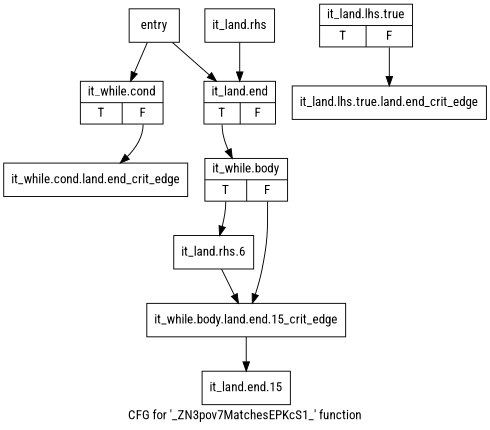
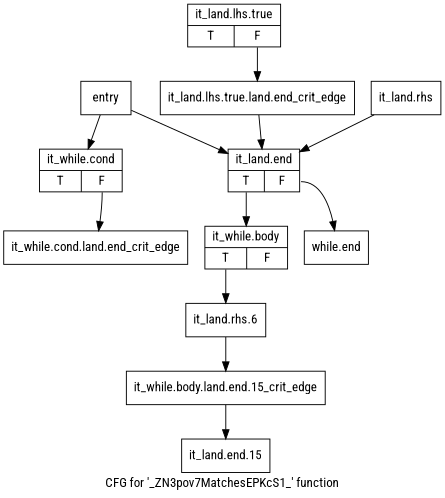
edge "it_land.lhs.true.land.end_crit_edge" -> "it_land.end": added
node "while.end": added
edge "it_while.body" -> "it_while.body.land.end.15_crit_edge": removed
